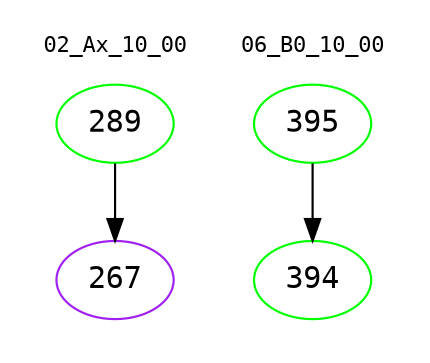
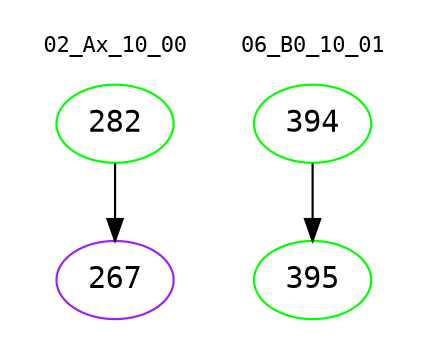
cluster "06_B0_10_00": label "06_B0_10_00" -> "06_B0_10_01"
node "289": label "289" -> "282"
edge "395" -> "394": reversed
